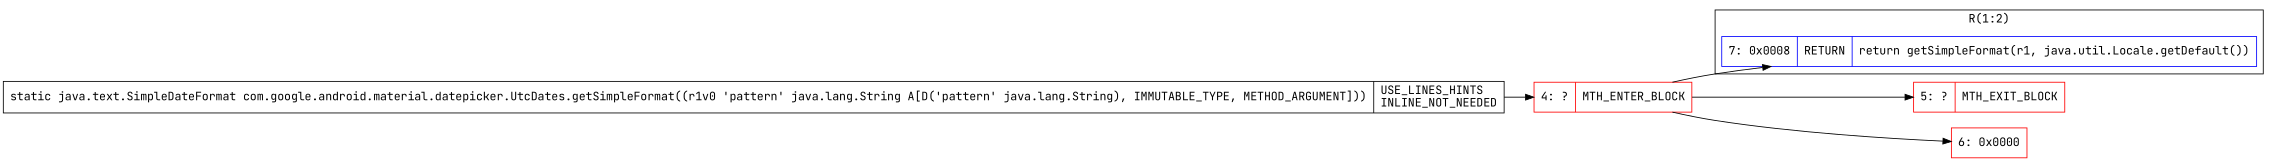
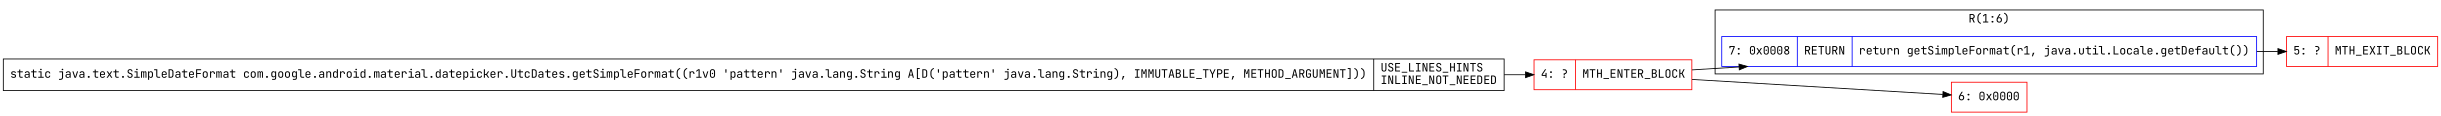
cluster "R(1:2)": label "R(1:2)" -> "R(1:6)"
edge "4: ?" -> "5: ?": now "7: 0x0008" -> "5: ?"
